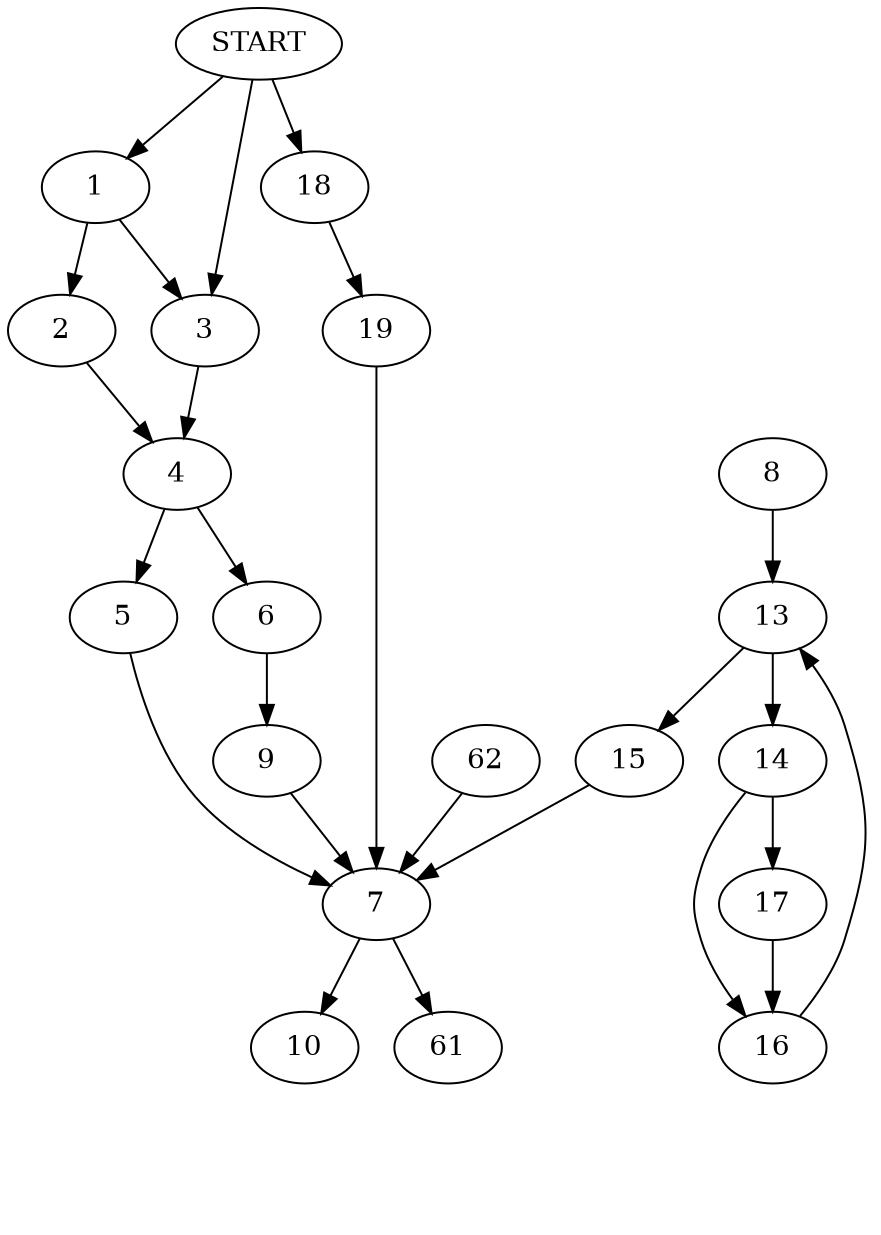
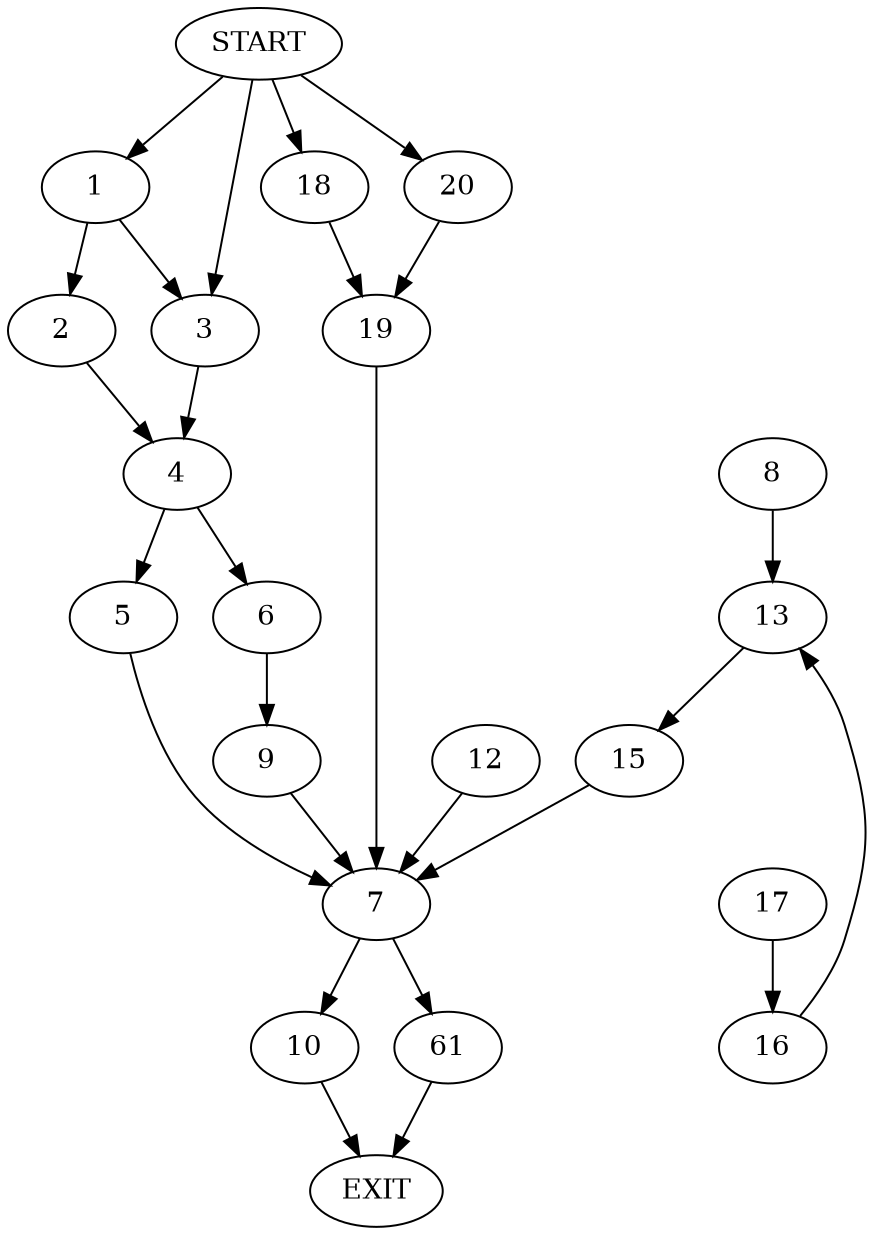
node "20": added
node "62": label "62" -> "12"
node "14": removed
node "EXIT": added
